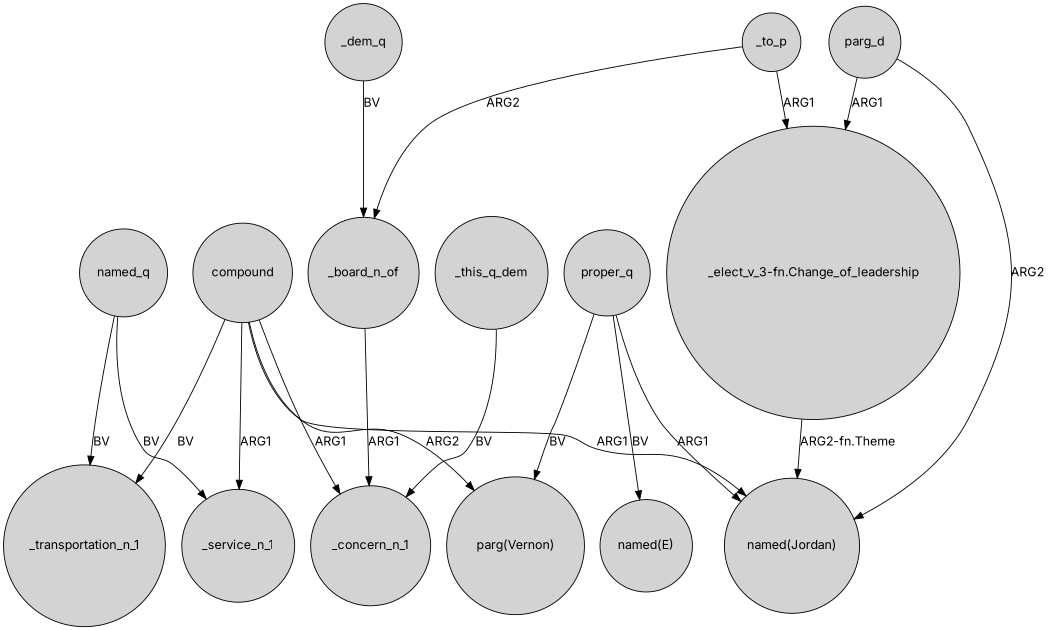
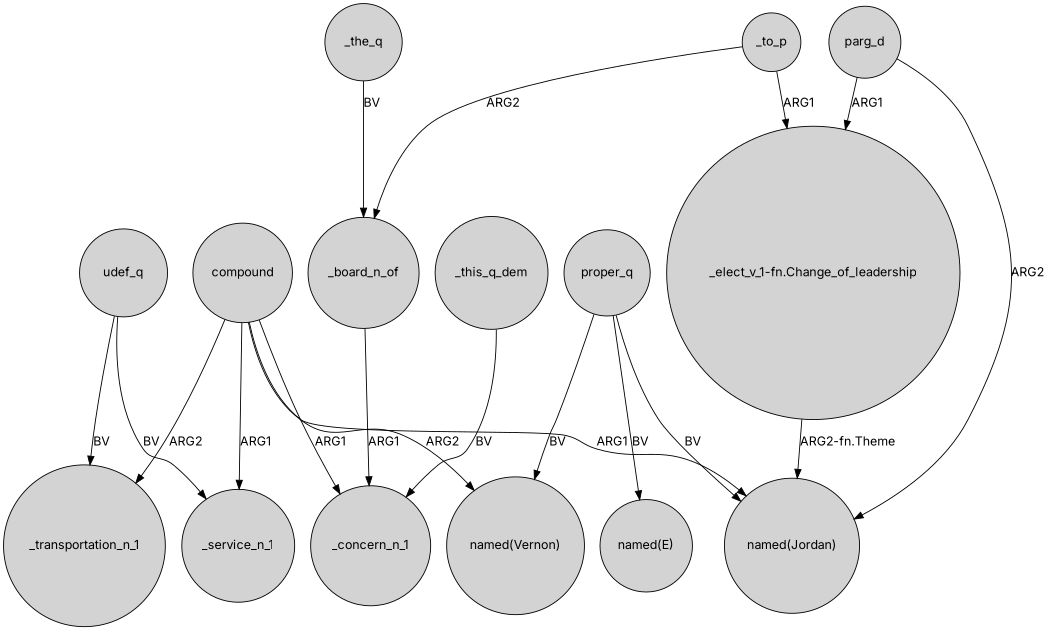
node "_dem_q": label "_dem_q" -> "_the_q"
node "named_q": label "named_q" -> "udef_q"
node "_elect_v_3-fn.Change_of_leadership": label "_elect_v_3-fn.Change_of_leadership" -> "_elect_v_1-fn.Change_of_leadership"
edge "compound" -> "_transportation_n_1": label "BV" -> "ARG2"
edge "proper_q" -> "named(Jordan)": label "ARG1" -> "BV"
node "parg(Vernon)": label "parg(Vernon)" -> "named(Vernon)"
